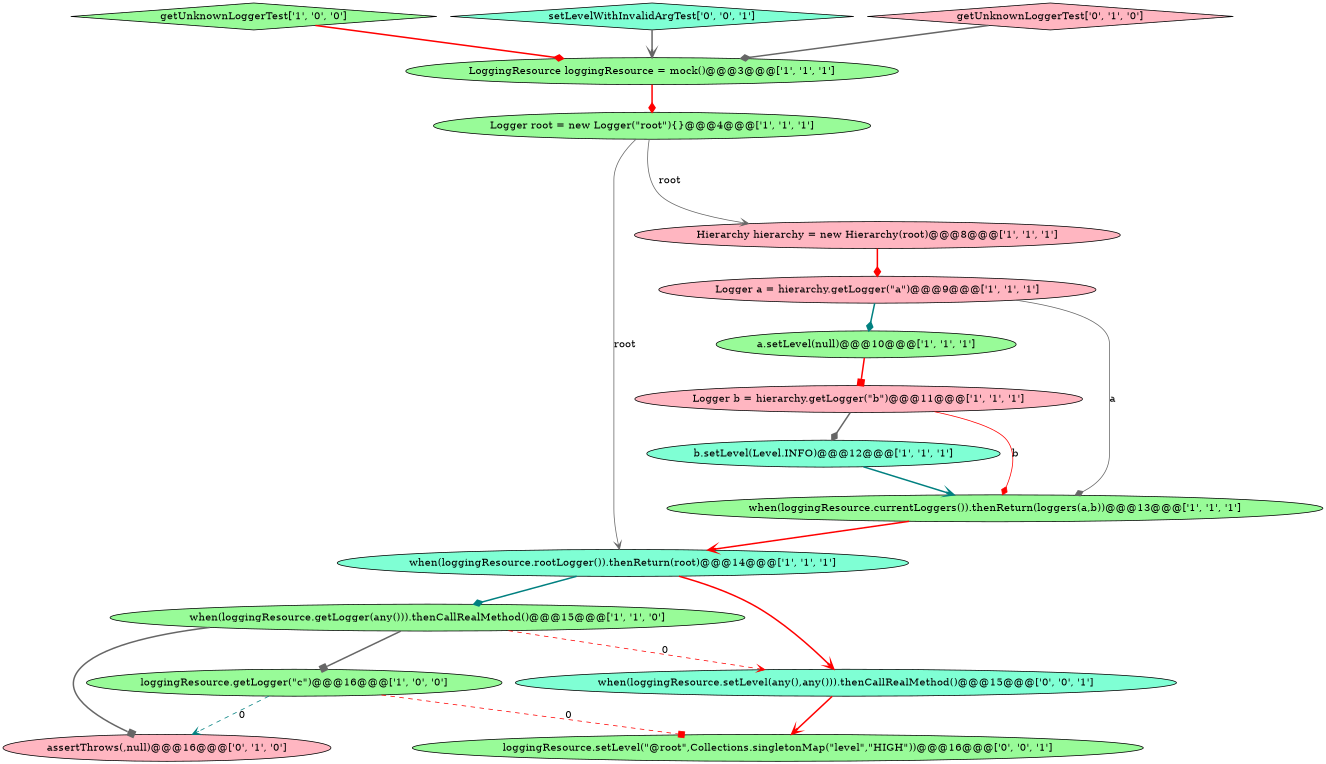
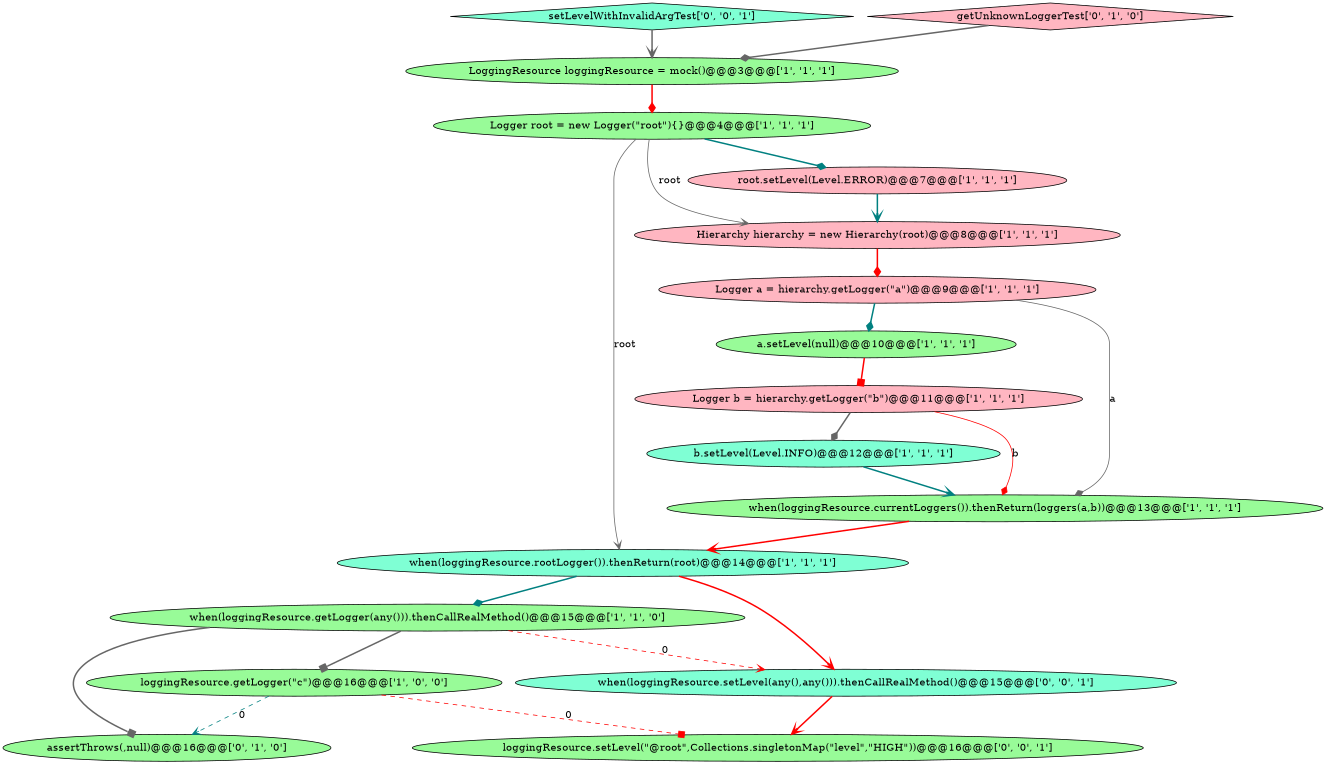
node "getUnknownLoggerTest['1', '0', '0']": removed
node "root.setLevel(Level.ERROR)@@@7@@@['1', '1', '1']": added
node "assertThrows(,null)@@@16@@@['0', '1', '0']": fillcolor lightpink -> palegreen
